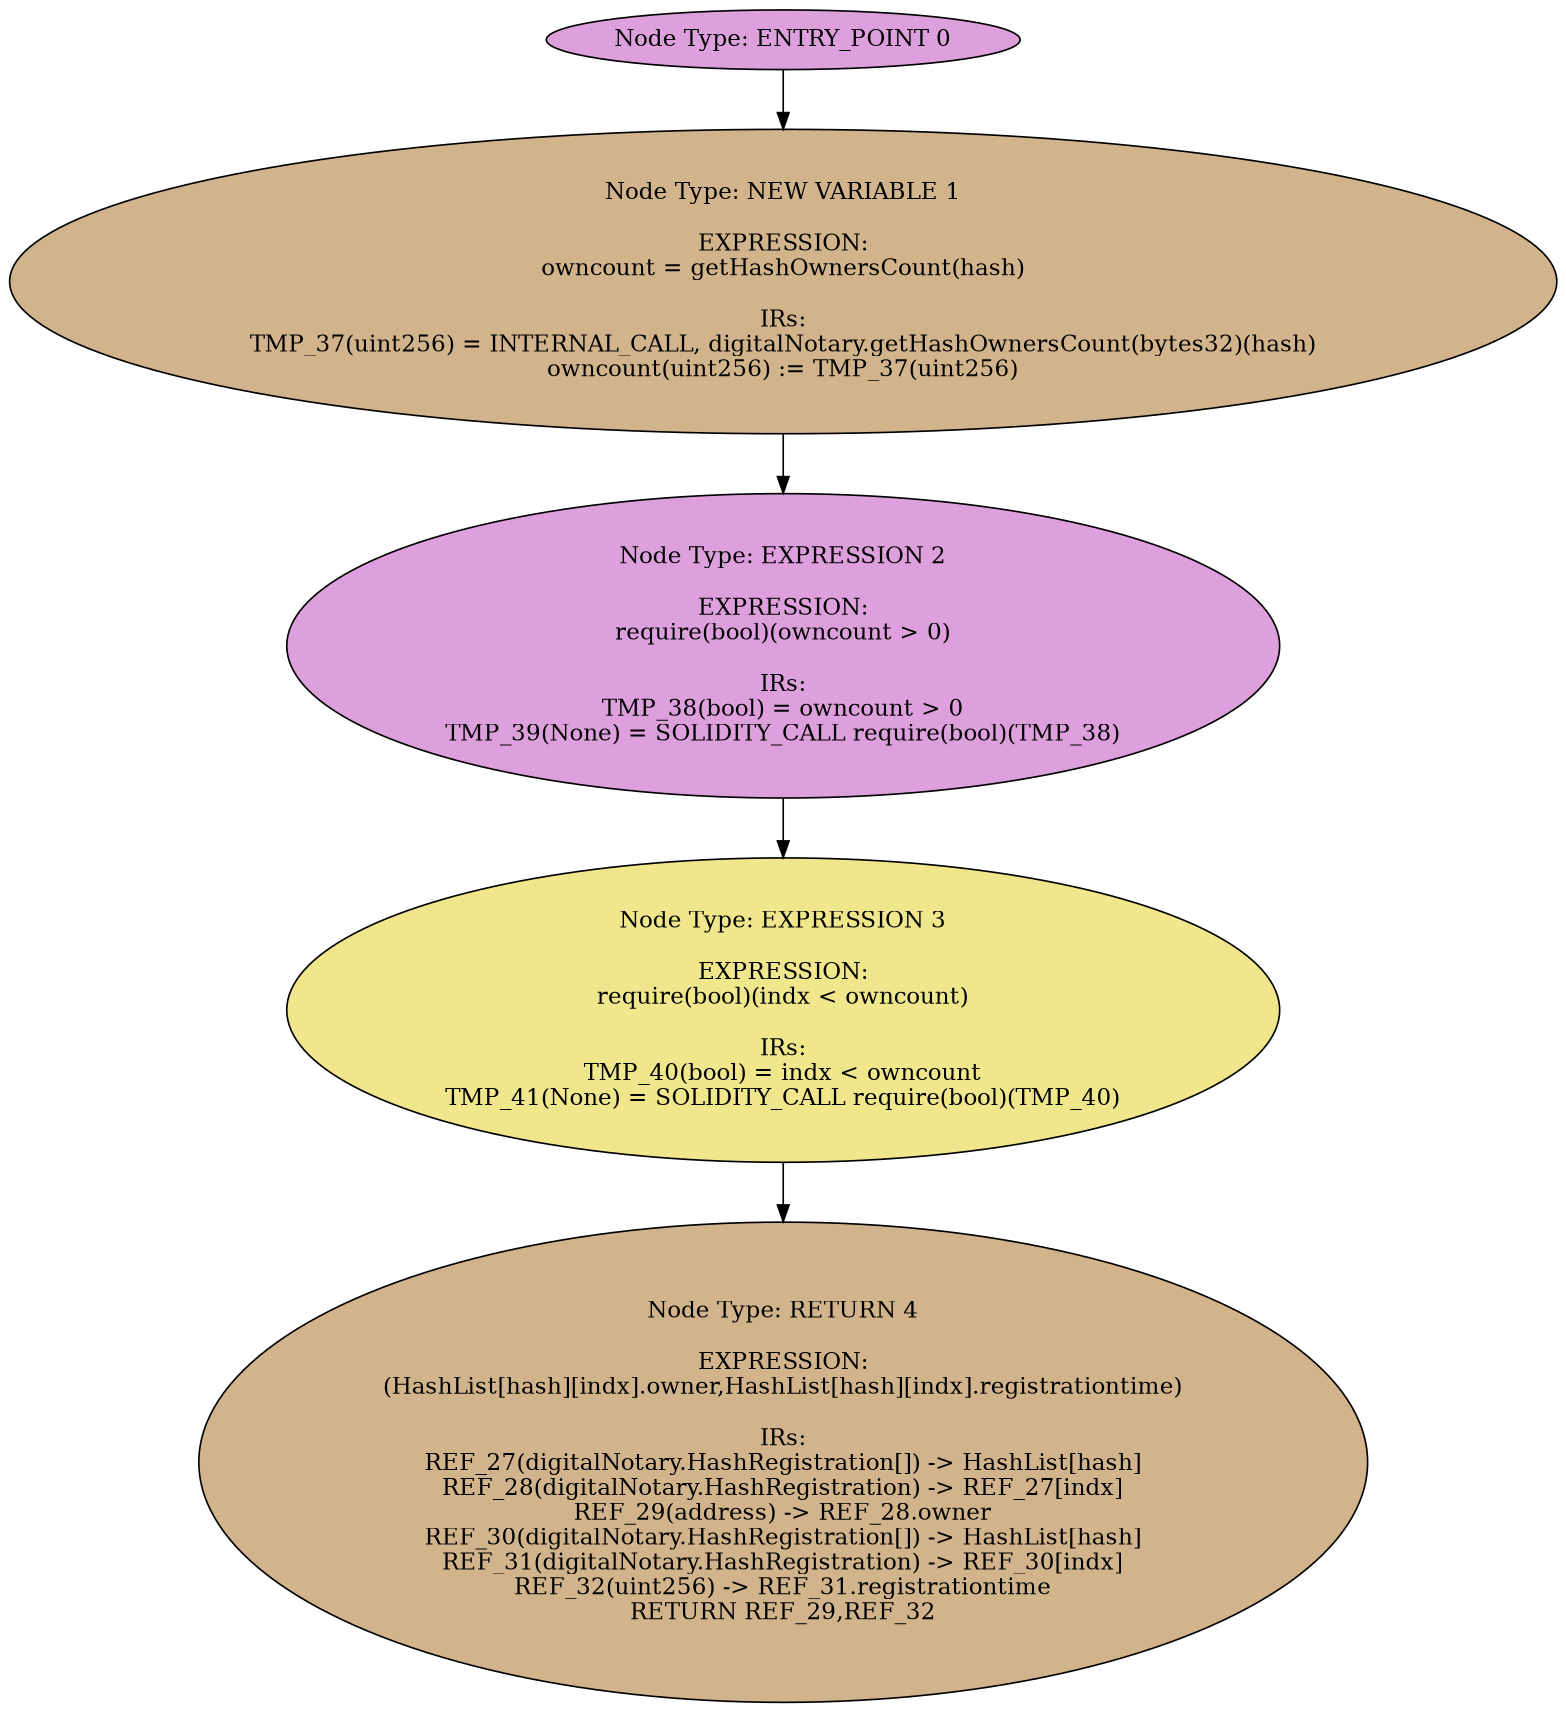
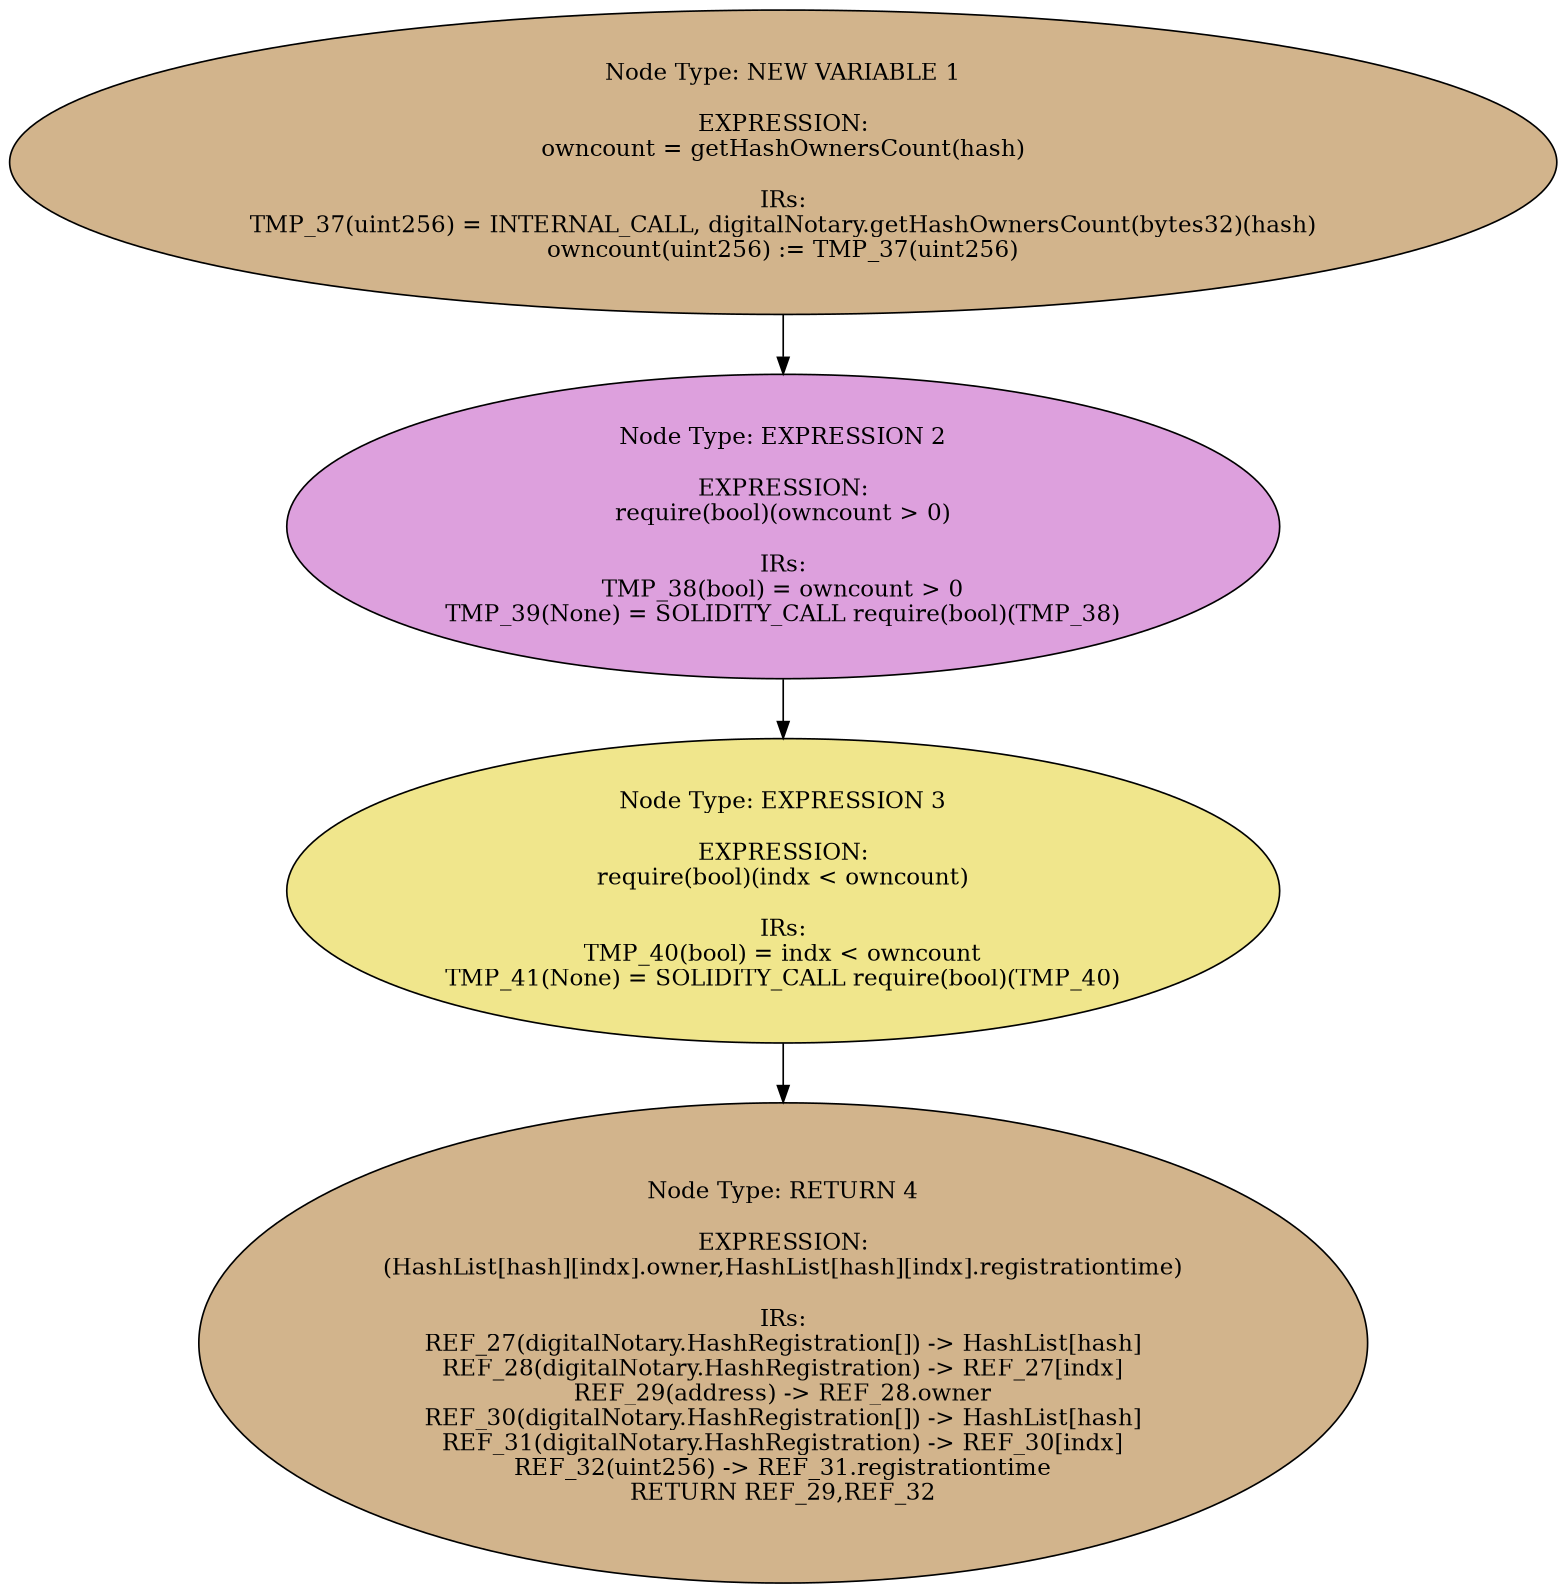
node "Node Type: ENTRY_POINT 0": removed
